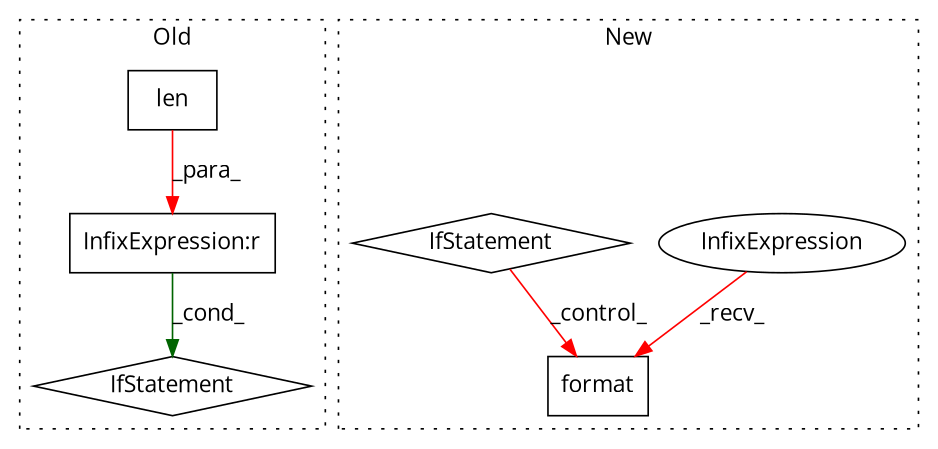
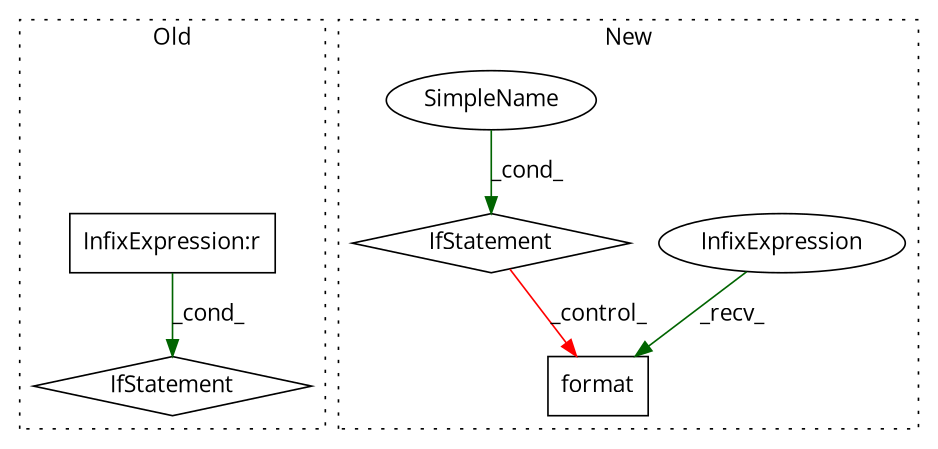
node "len": removed
node "SimpleName": added
edge "InfixExpression" -> "format": color red -> darkgreen
